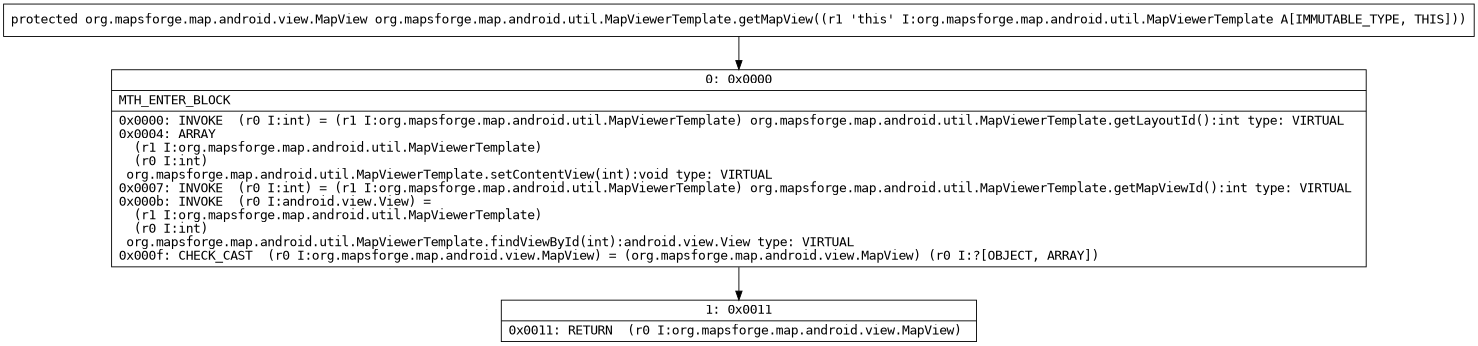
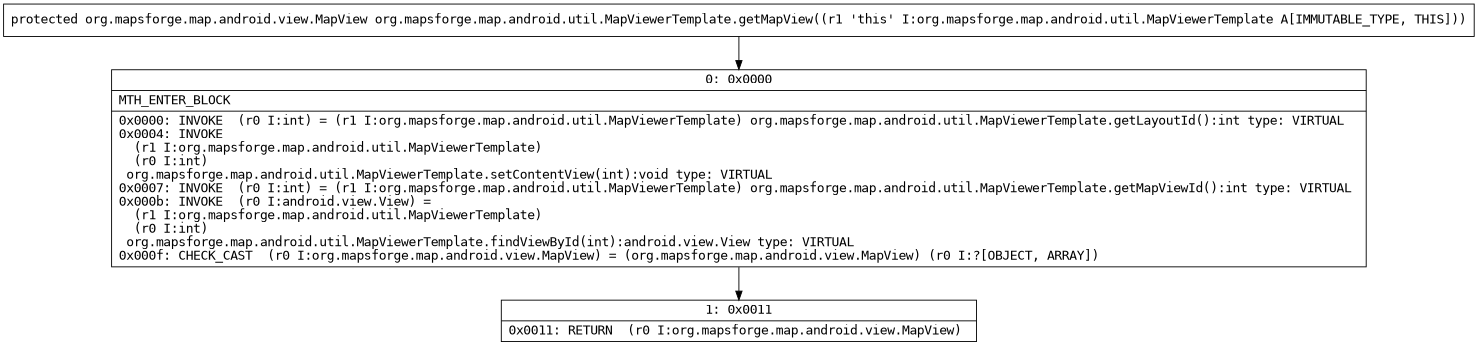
node "0: 0x0000": text "0x0004: ARRAY" -> "0x0004: INVOKE"
